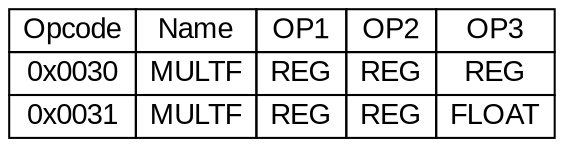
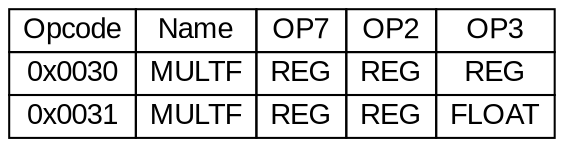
node "Opcode": text "OP1" -> "OP7"
